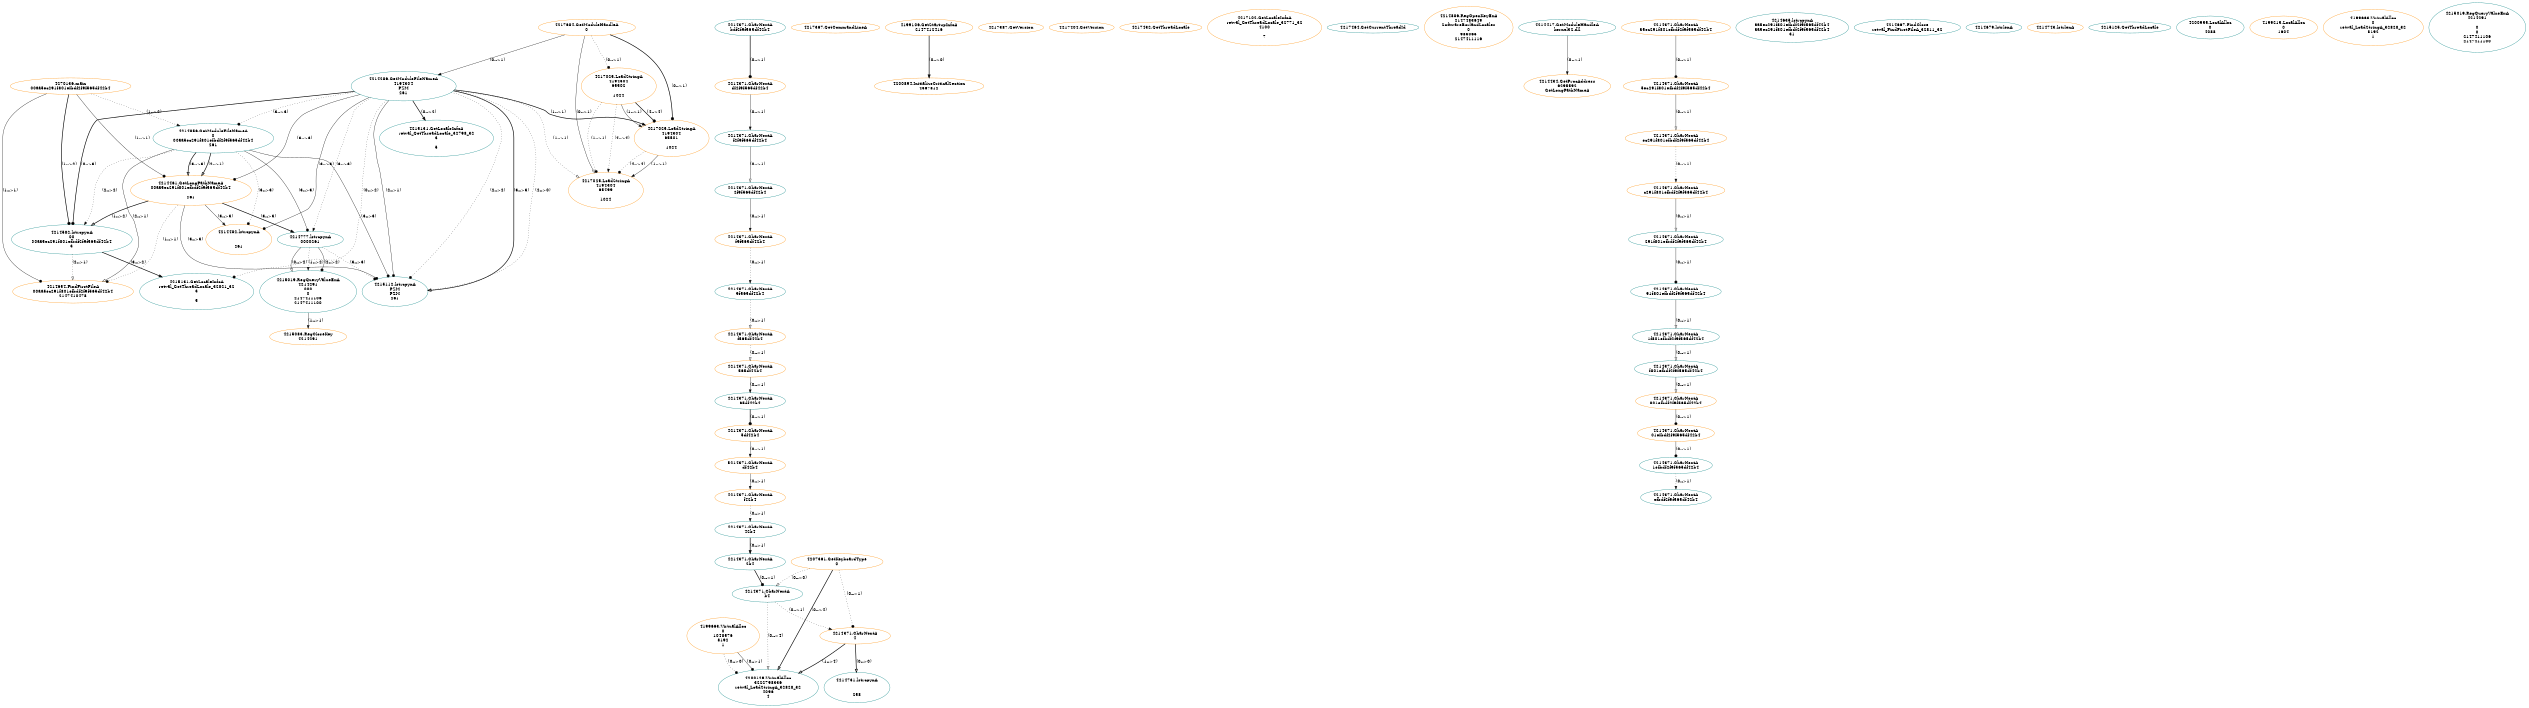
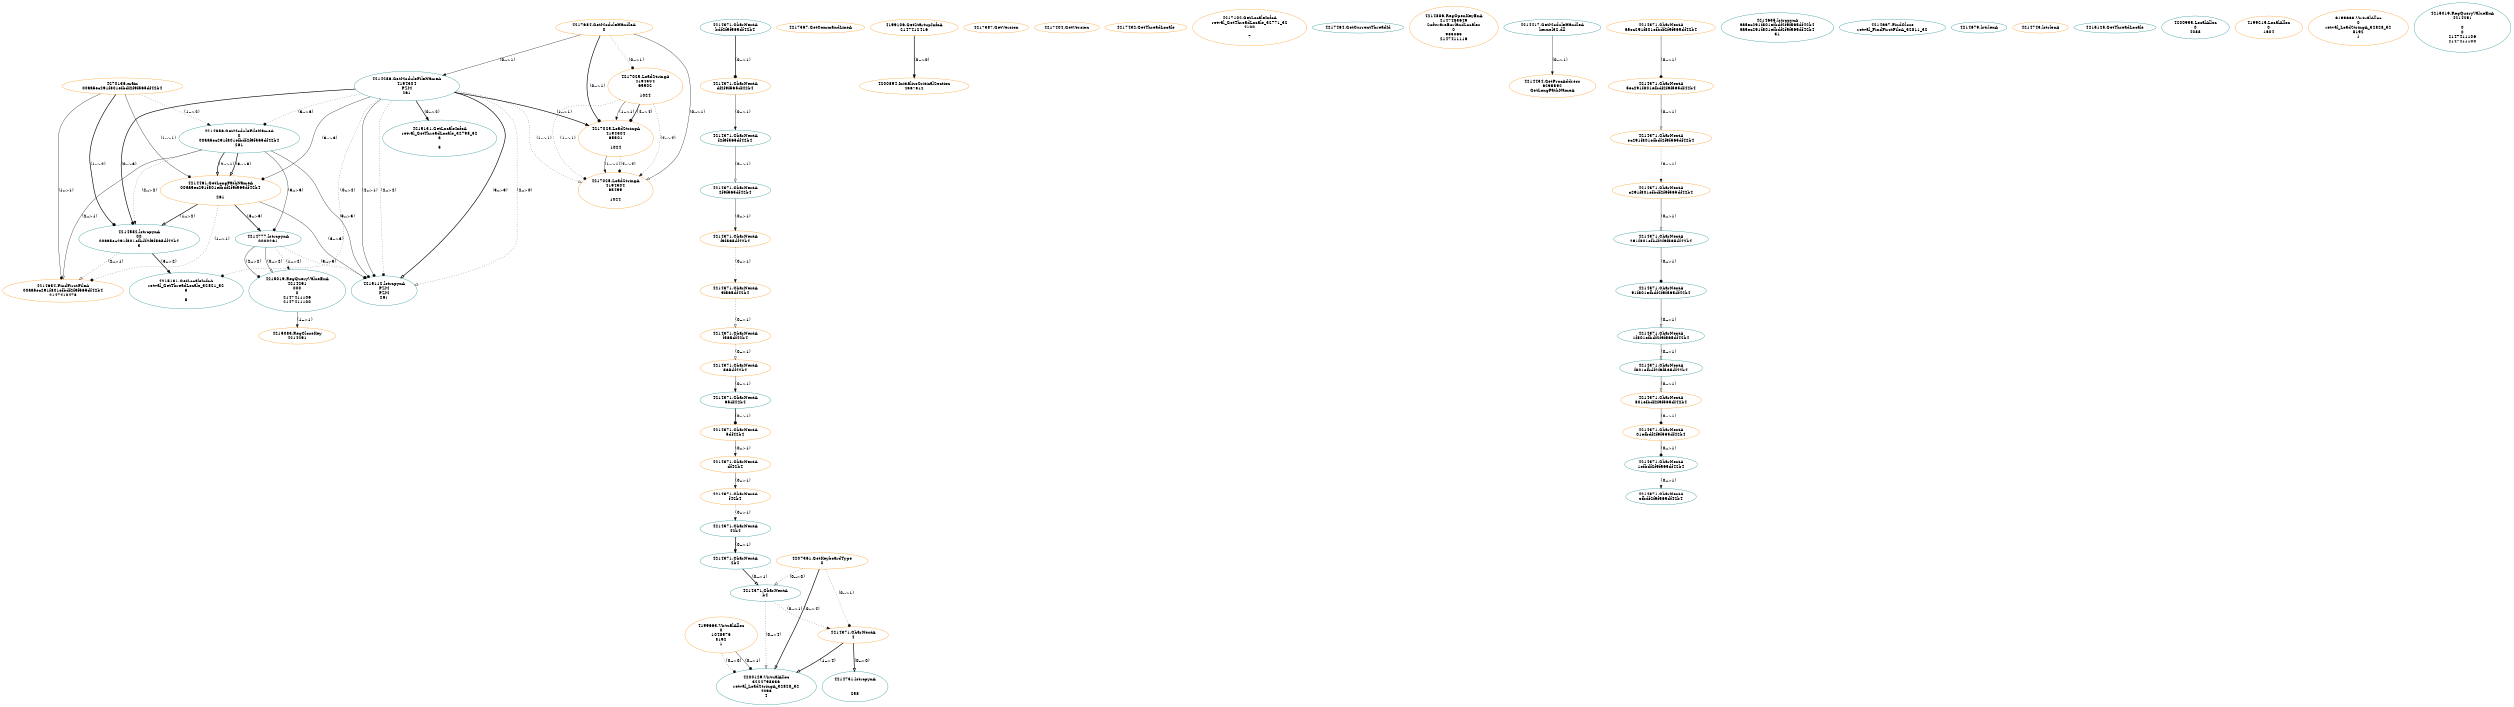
node "4199663.VirtualAlloc 0 retval_LoadStringA_32828_32 8192 1": label "4199663.VirtualAlloc 0 retval_LoadStringA_32828_32 8192 1" -> "6199663.VirtualAlloc 0 retval_LoadStringA_32828_32 8192 1"
edge "4214286.GetModuleFileNameA 4194304 PZM 261" -> "4214777.lstrcpynA 0000261": removed, label "(3-->3)"
node "4214482.lstrcpynA 261": removed
node "4214371.CharNextA 9f565df42b4": color teal -> darkorange
node "5214371.CharNextA df42b4": label "5214371.CharNextA df42b4" -> "4214371.CharNextA df42b4"
edge "4214371.CharNextA 2b4" -> "4214371.CharNextA b4": arrowhead dot -> onormal
